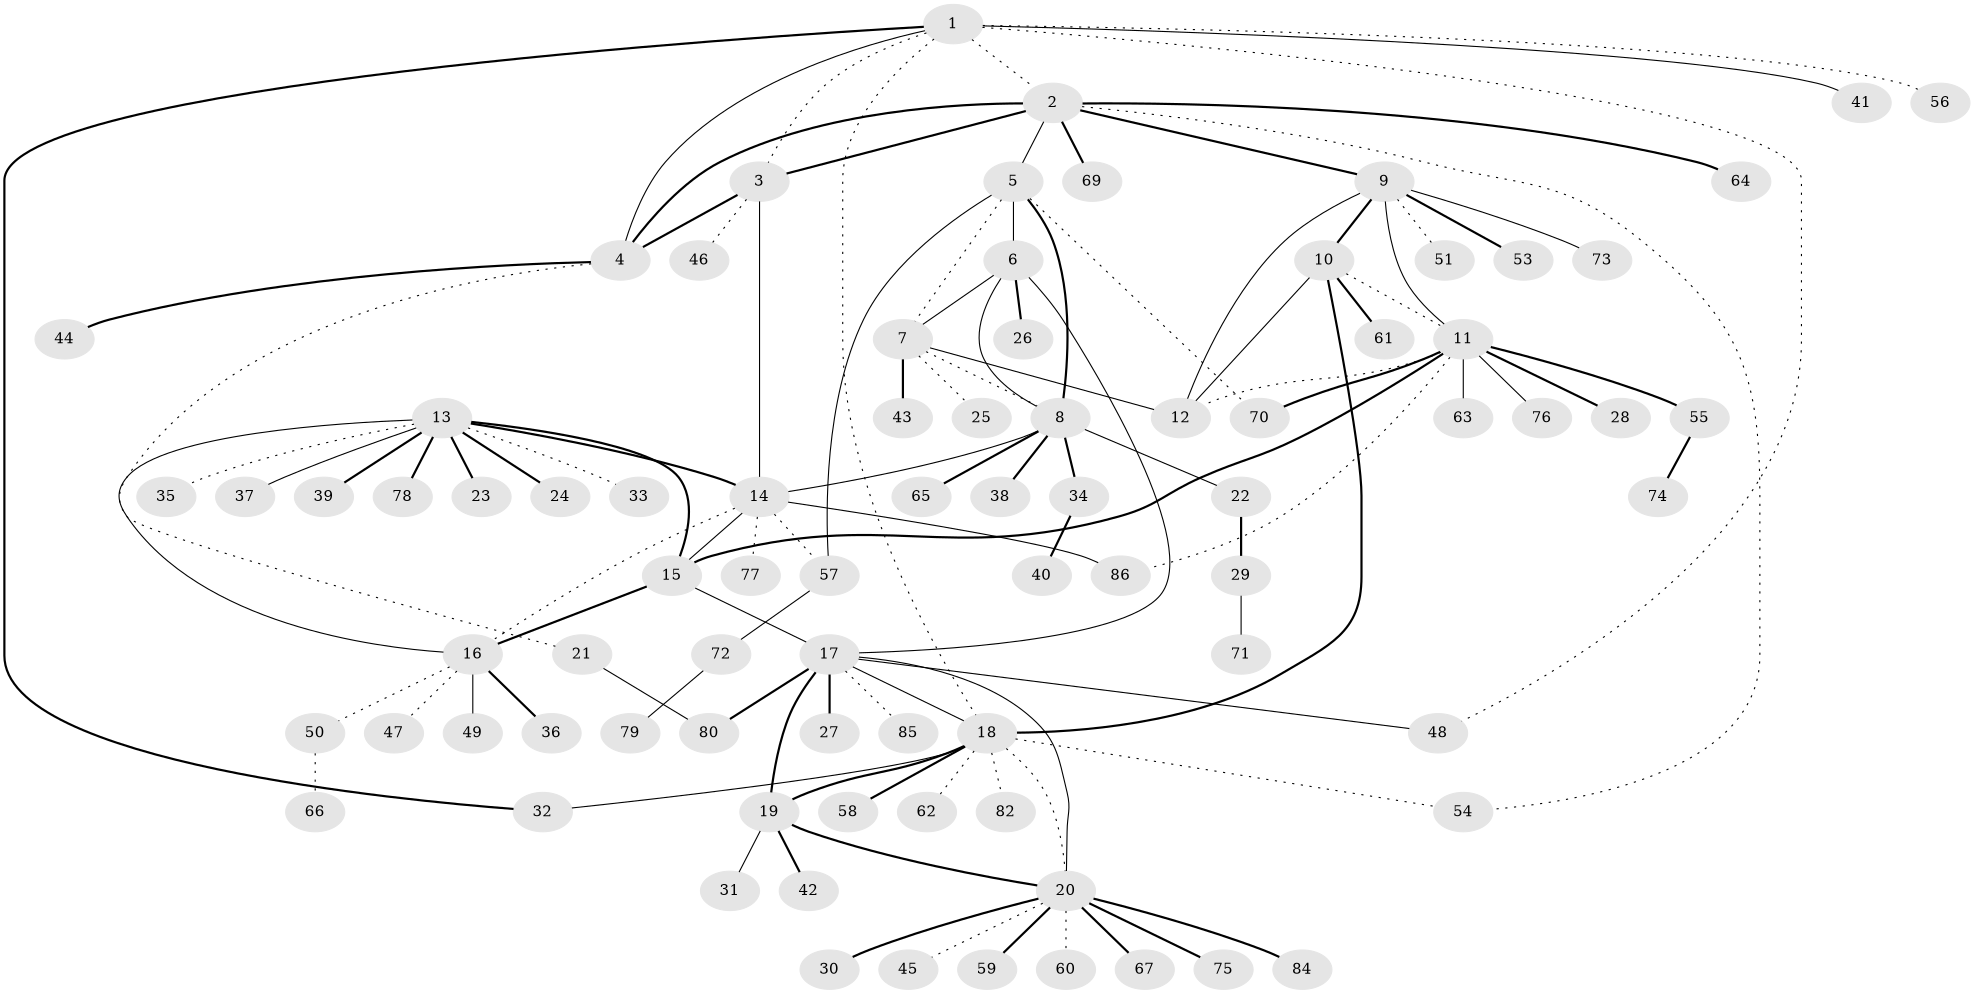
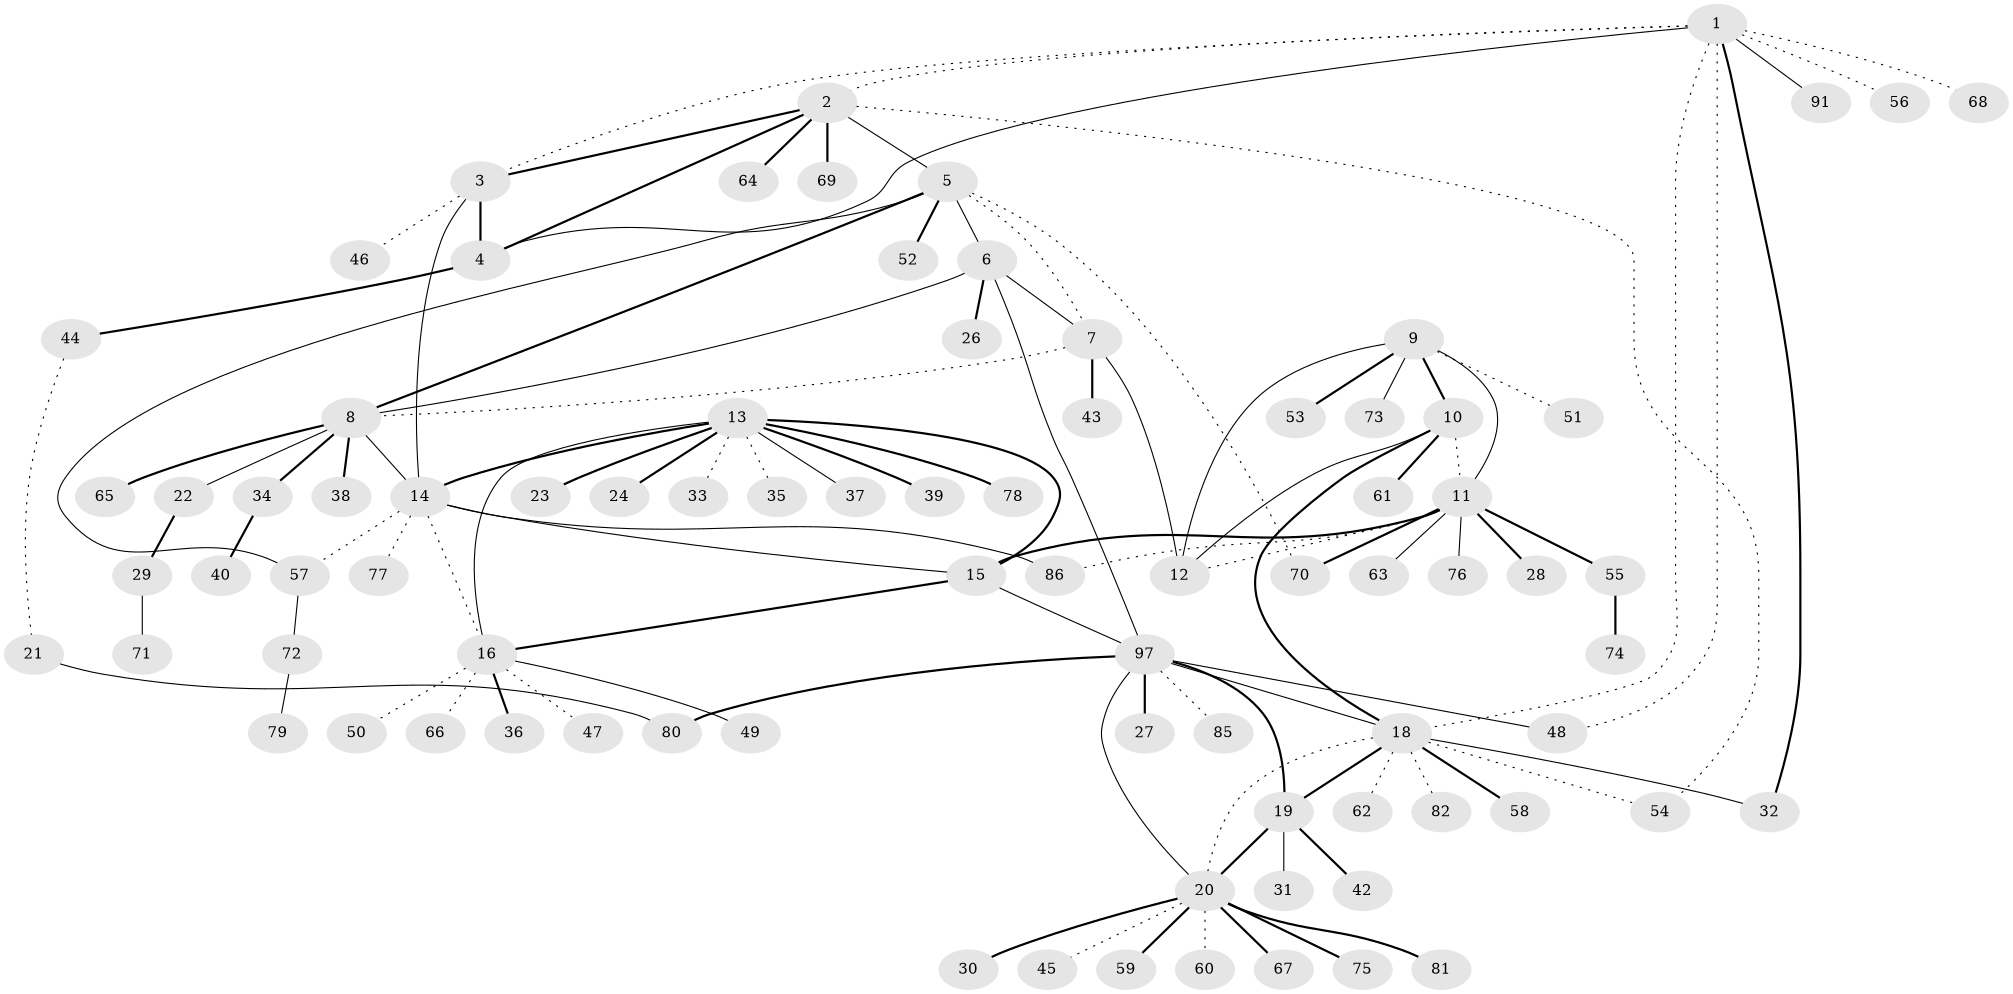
node "41": label "41" -> "91"
node "68": added
edge "2" -- "9": removed
node "52": added
node "25": removed
edge "4" -- "21": now "44" -- "21"
node "17": label "17" -> "97"
edge "50" -- "66": now "16" -- "66"
node "84": label "84" -> "81"
